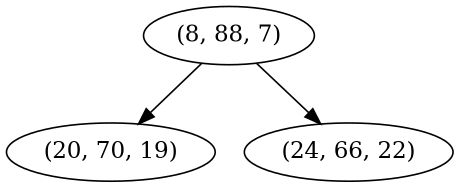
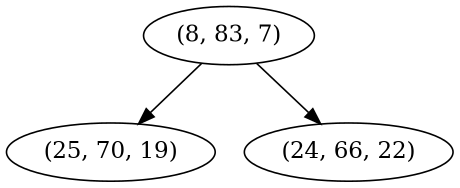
node "(8, 88, 7)": label "(8, 88, 7)" -> "(8, 83, 7)"
node "(20, 70, 19)": label "(20, 70, 19)" -> "(25, 70, 19)"
